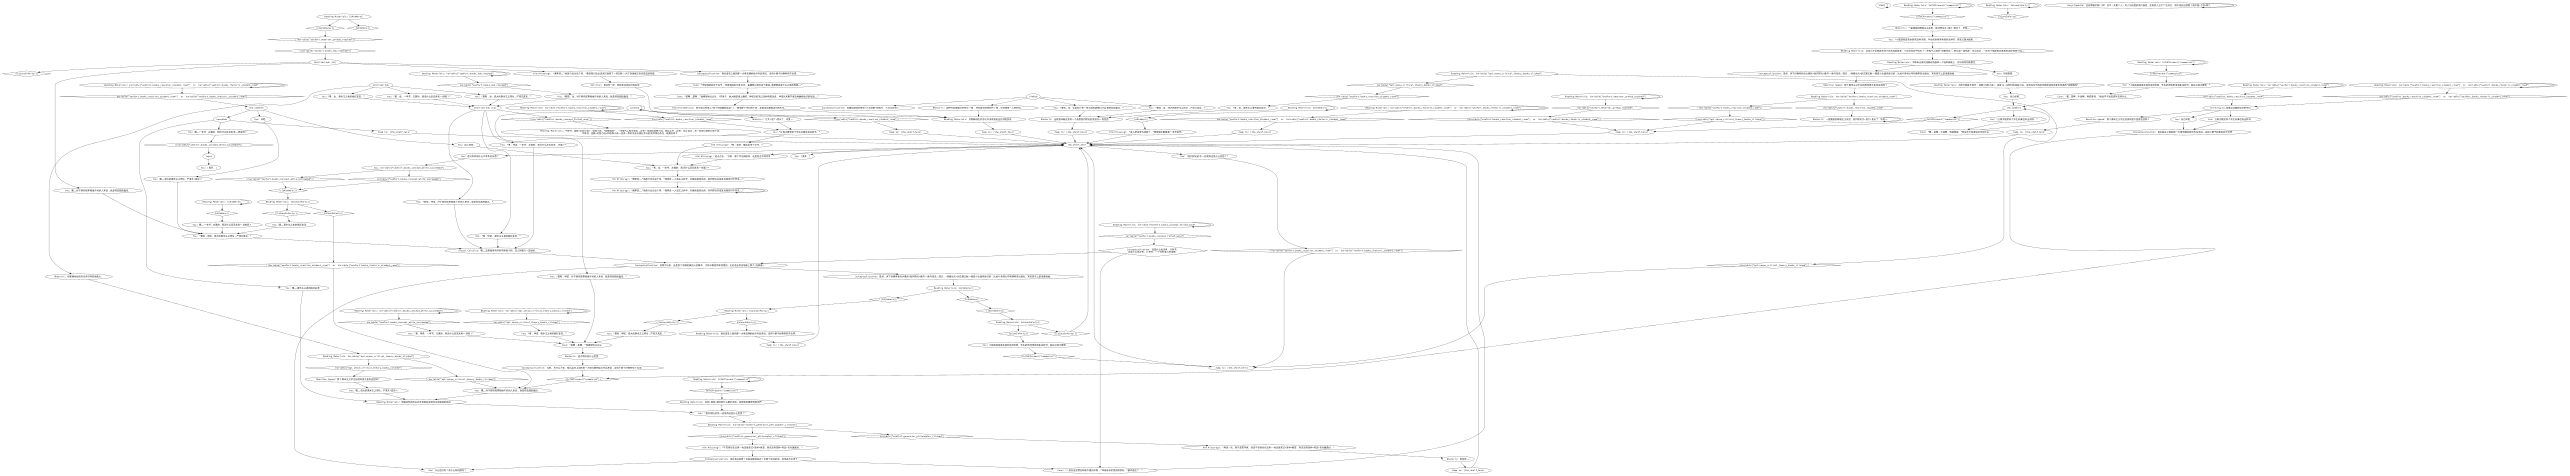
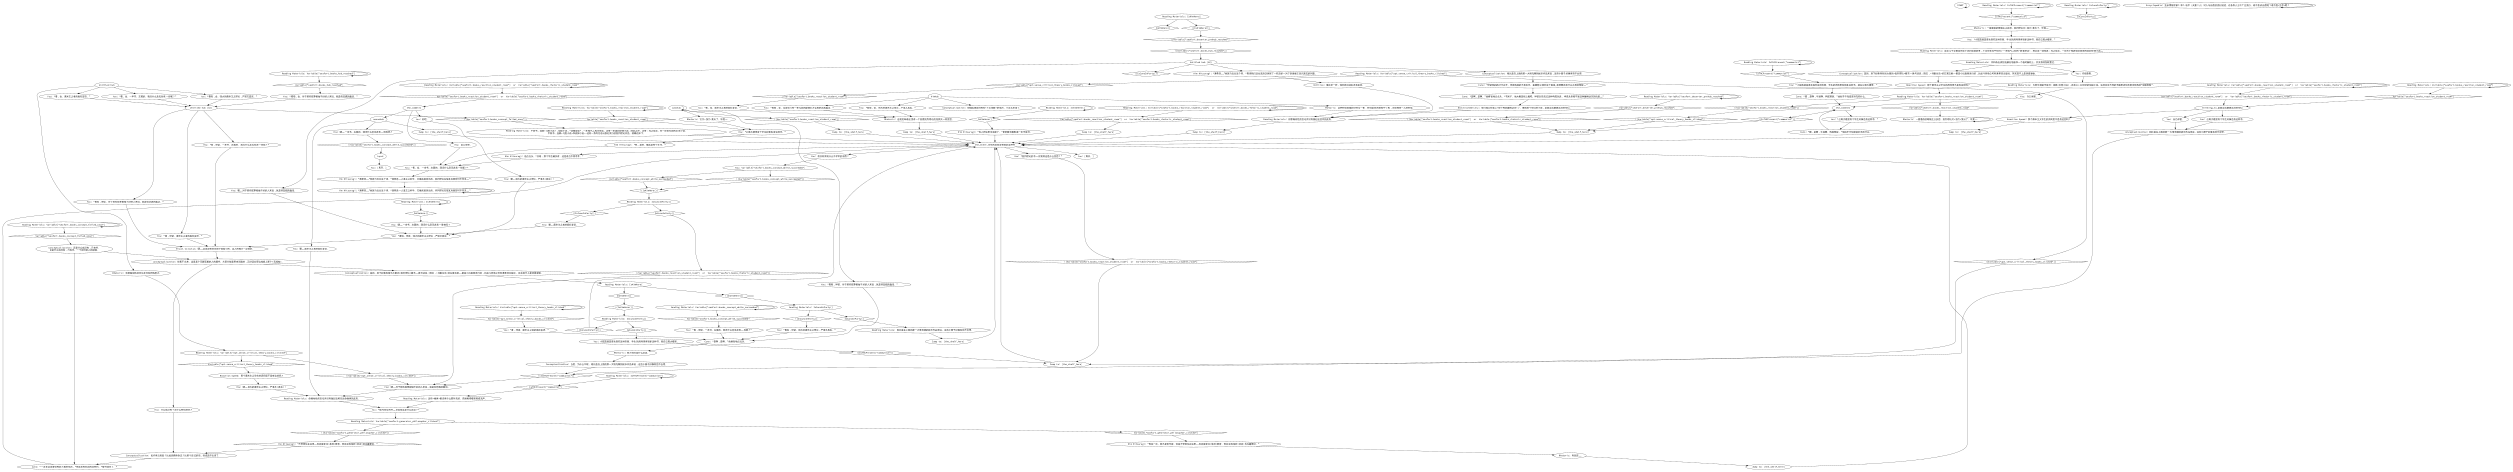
node "the_shelf_here": label "the_shelf_here" -> "the_shelf_学生的房间里有很多这种书"
node "Conceptualization: 还是什么也没有，只有书。 还是什么也没有，只有书。一个过时老人的读物。": shape diamond -> ellipse
node "Kim Kitsuragi: “不管谁住在这里——肯定接受过*某种*教育。而且还有某种*特定*的兴趣爱好。”": shape ellipse -> diamond
edge "Conceptualization: 也许有点老套？比如说裸体杂志？比那个还过的话，你也说不出来了。" -> "You: 什么也没有？没什么特别的吗？": reversed
